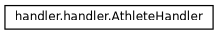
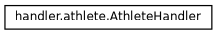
node "handler.handler.AthleteHandler": label "handler.handler.AthleteHandler" -> "handler.athlete.AthleteHandler"
